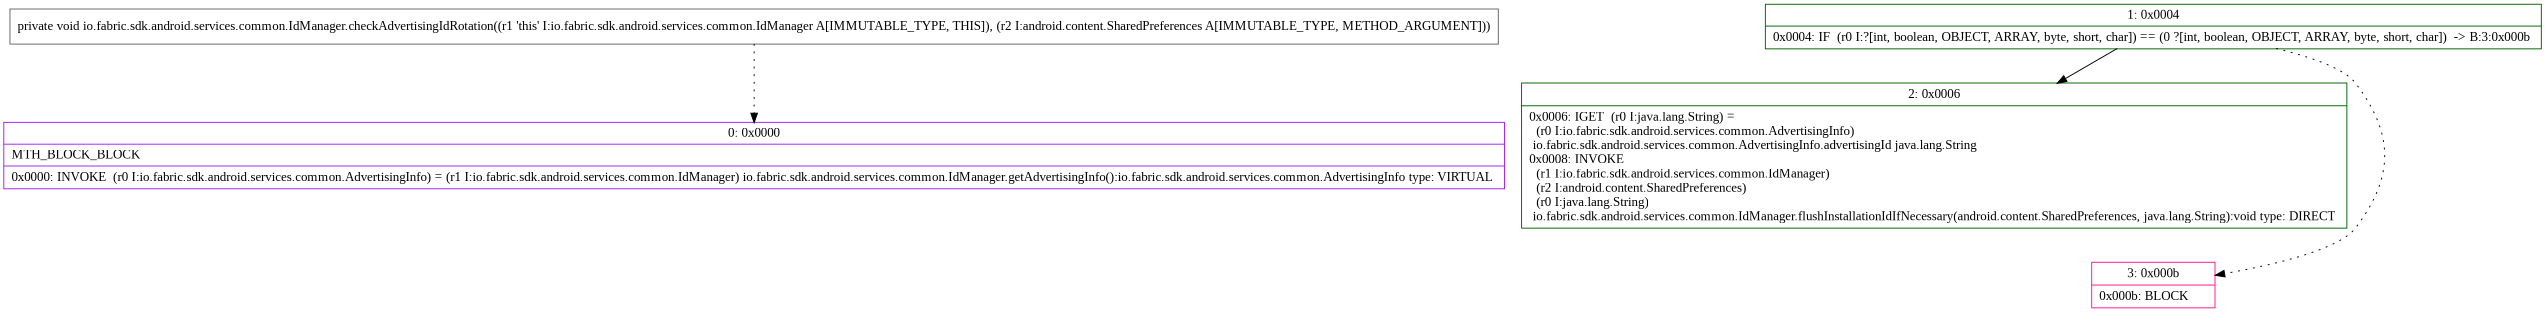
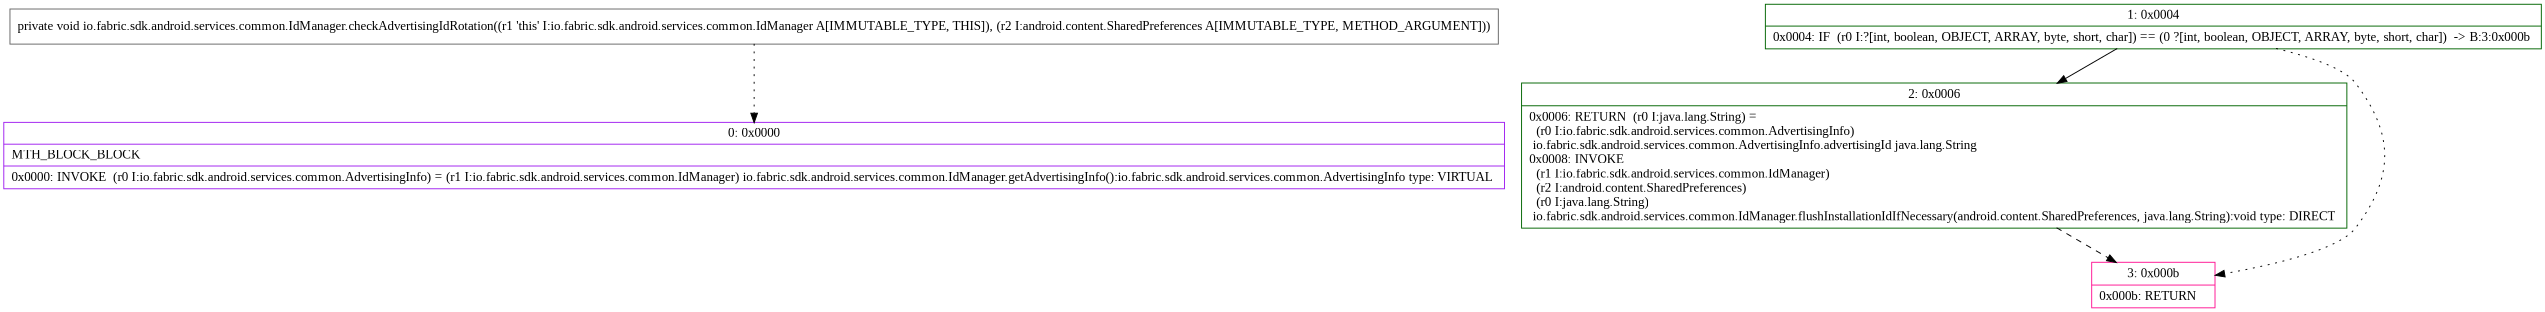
node "2: 0x0006": text "0x0006: IGET  (r0 I:java.lang.String) =" -> "0x0006: RETURN  (r0 I:java.lang.String) ="
edge "2: 0x0006" -> "3: 0x000b": added
node "3: 0x000b": text "0x000b: BLOCK" -> "0x000b: RETURN"
